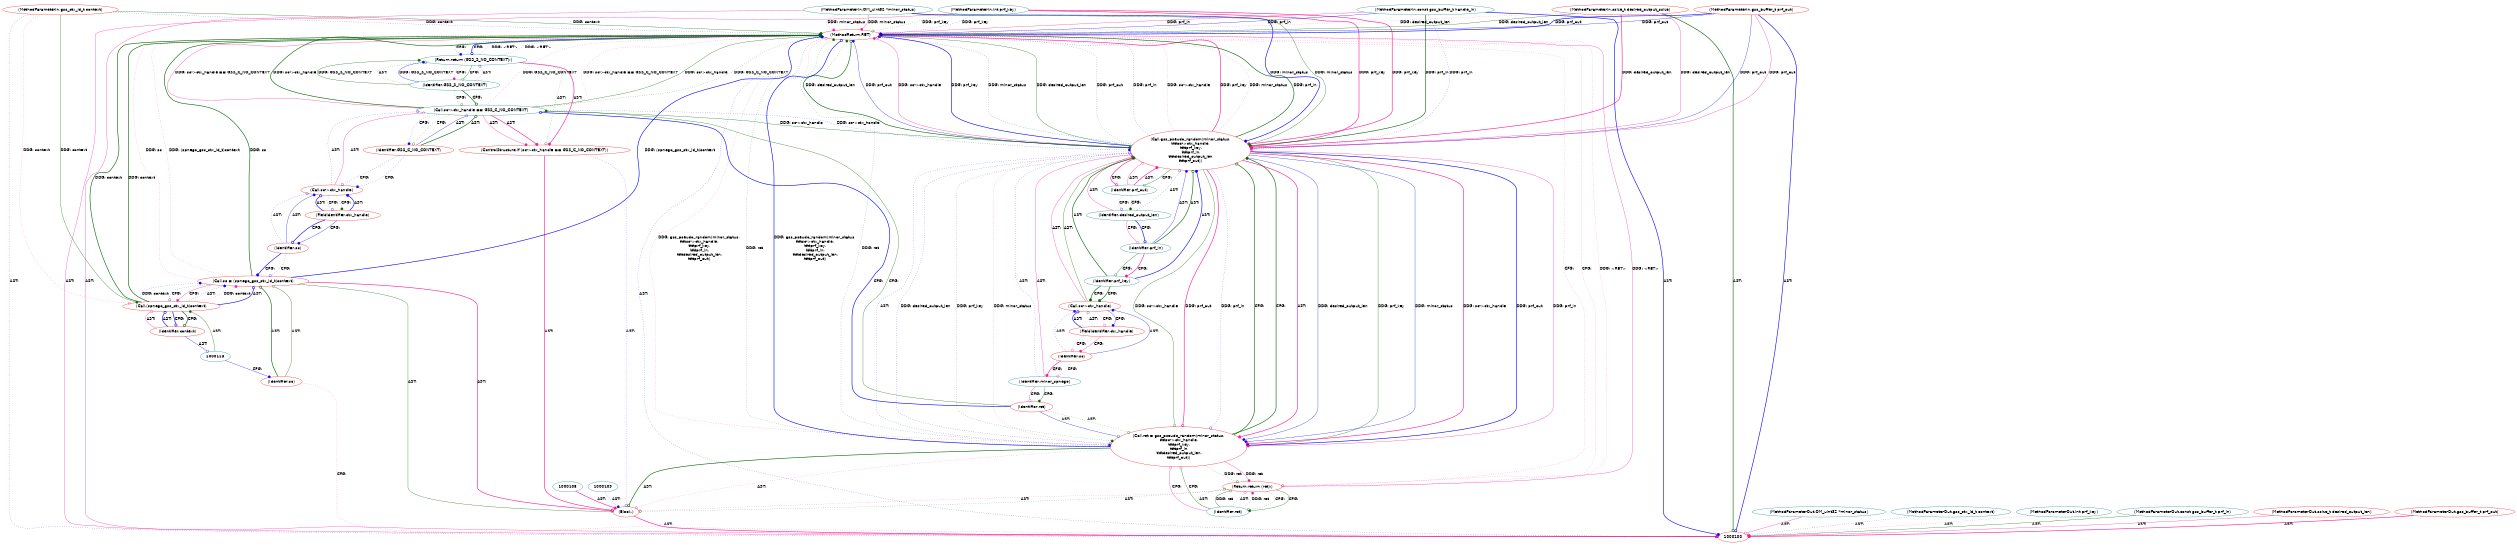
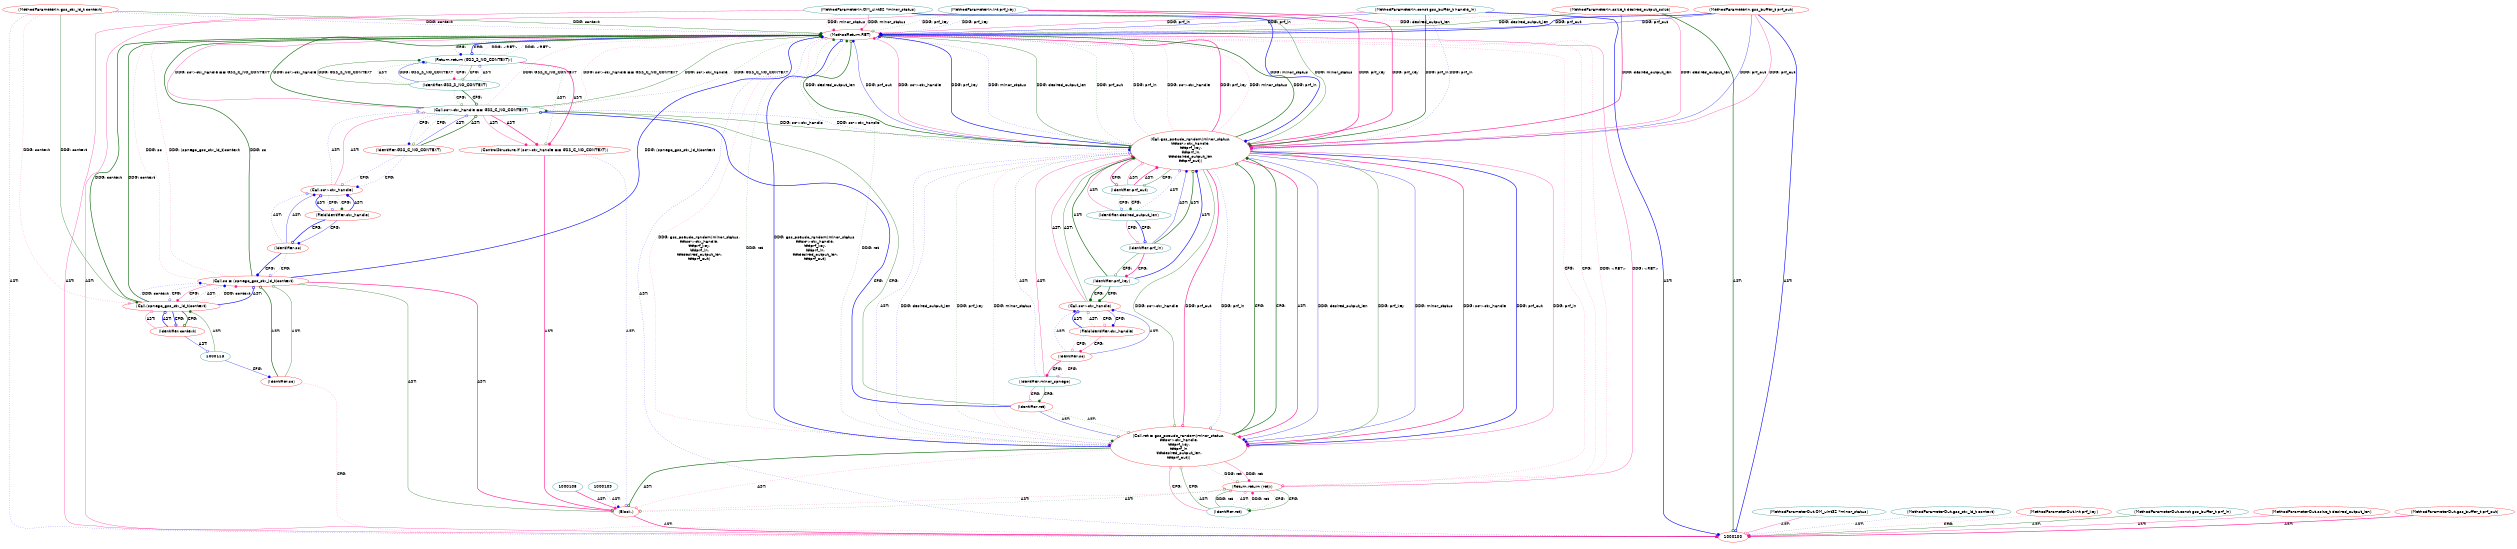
node "(MethodParameterOut,int prf_key)": color teal -> red
edge "(MethodParameterOut,int prf_key)" -> "1000100": label "AST: " -> "CFG: "
